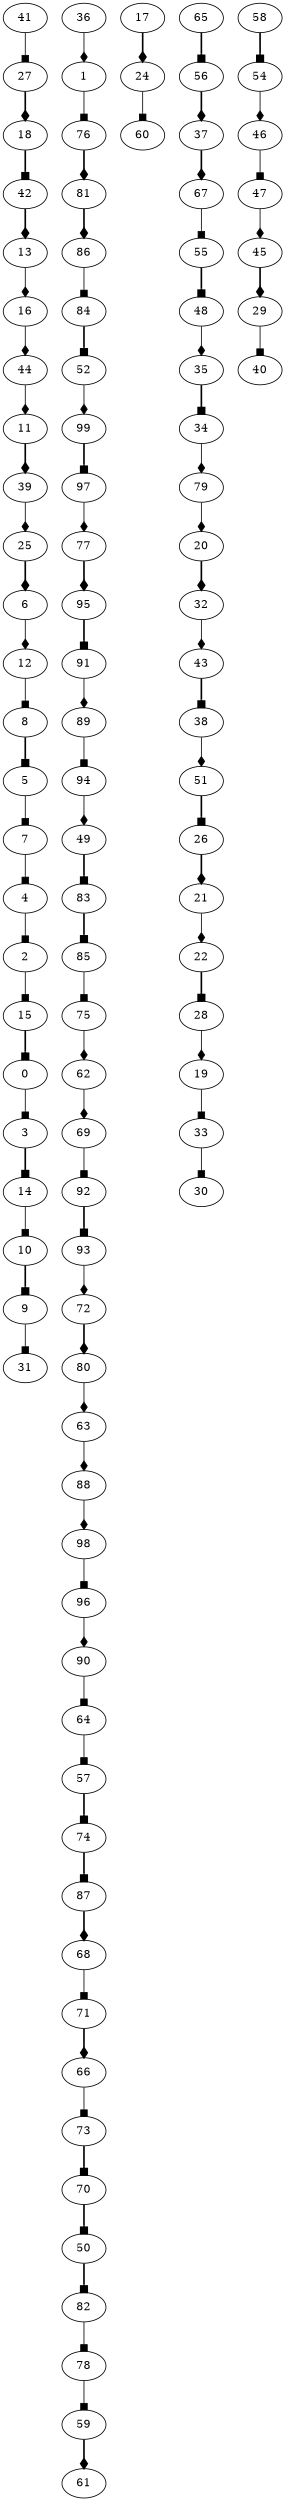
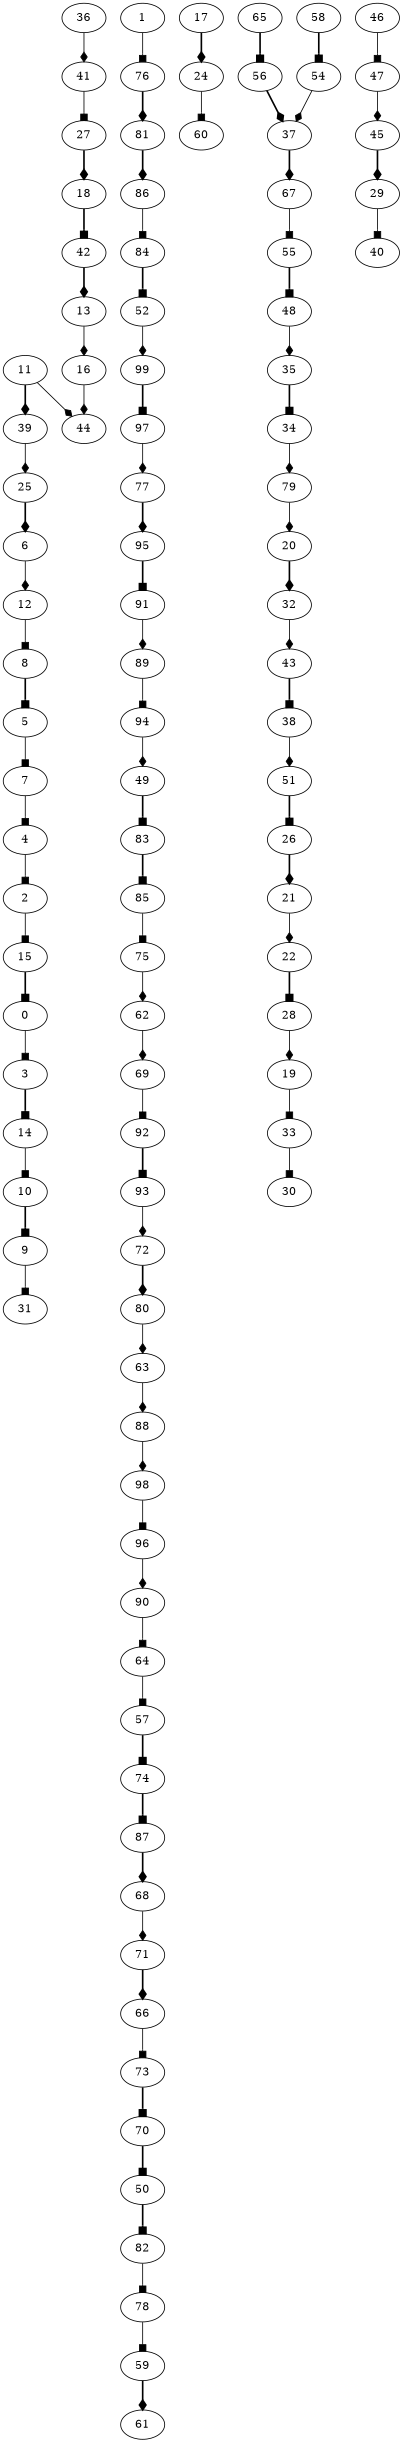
edge "36" -> "1": now "36" -> "41"
edge "54" -> "46": now "54" -> "37"
edge "44" -> "11": reversed
edge "68" -> "71": arrowhead box -> diamond
